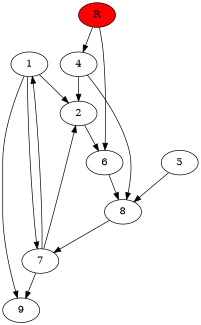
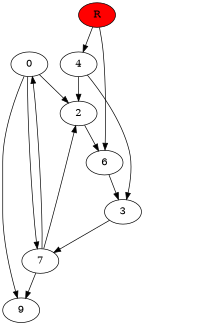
node "1": label "1" -> "0"
node "5": removed
node "8": label "8" -> "3"
